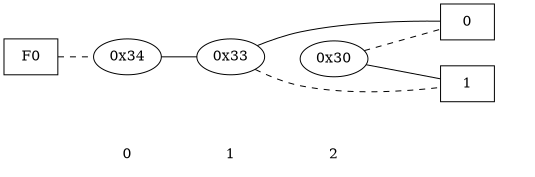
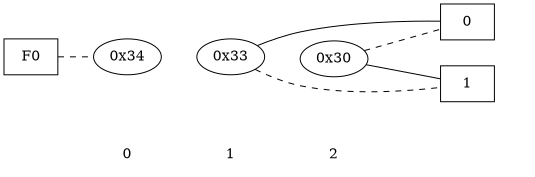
edge "0x34" -- "0x33": removed
